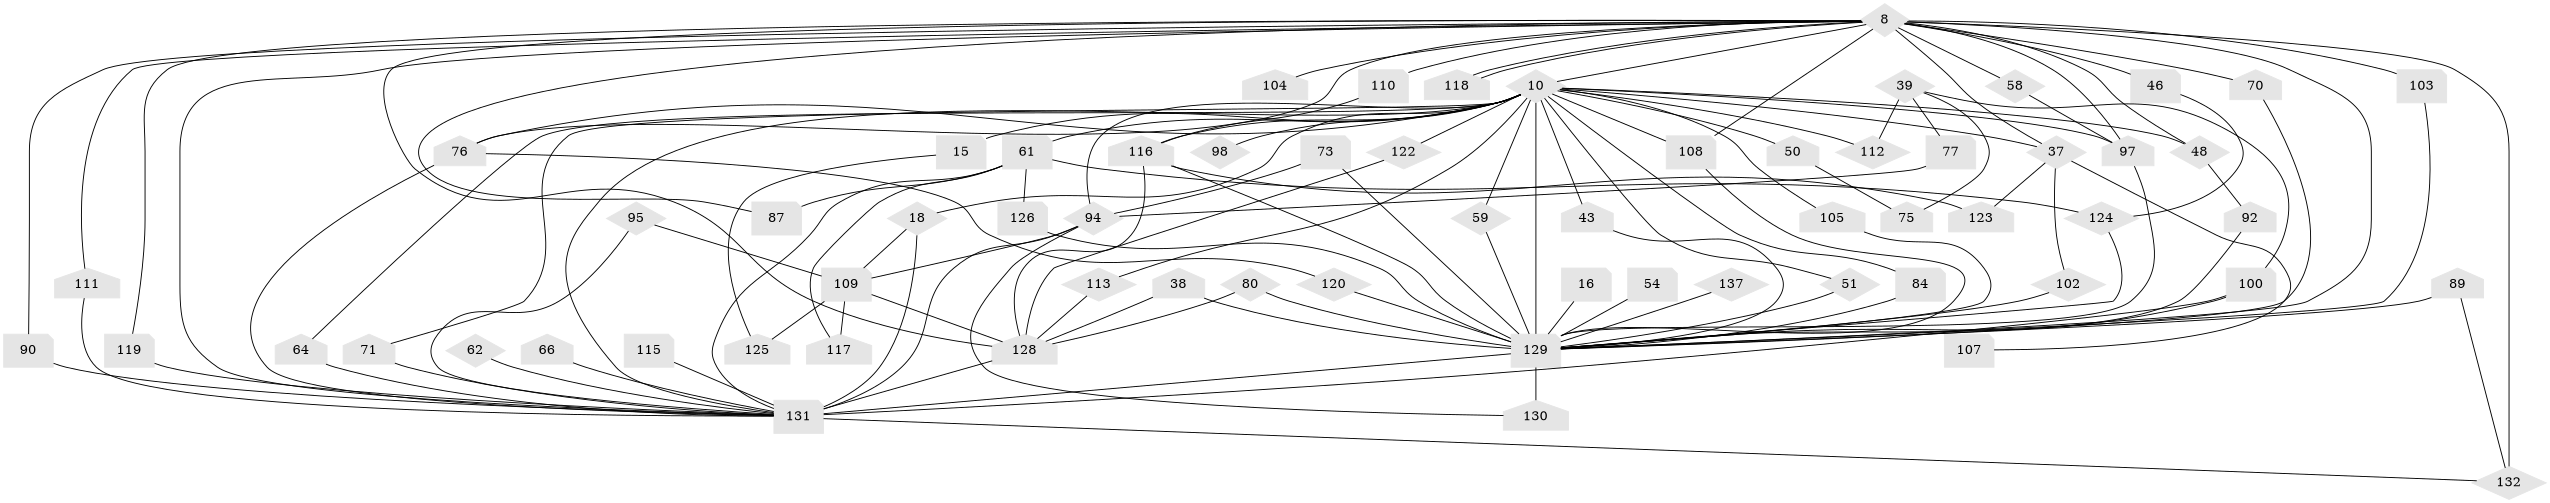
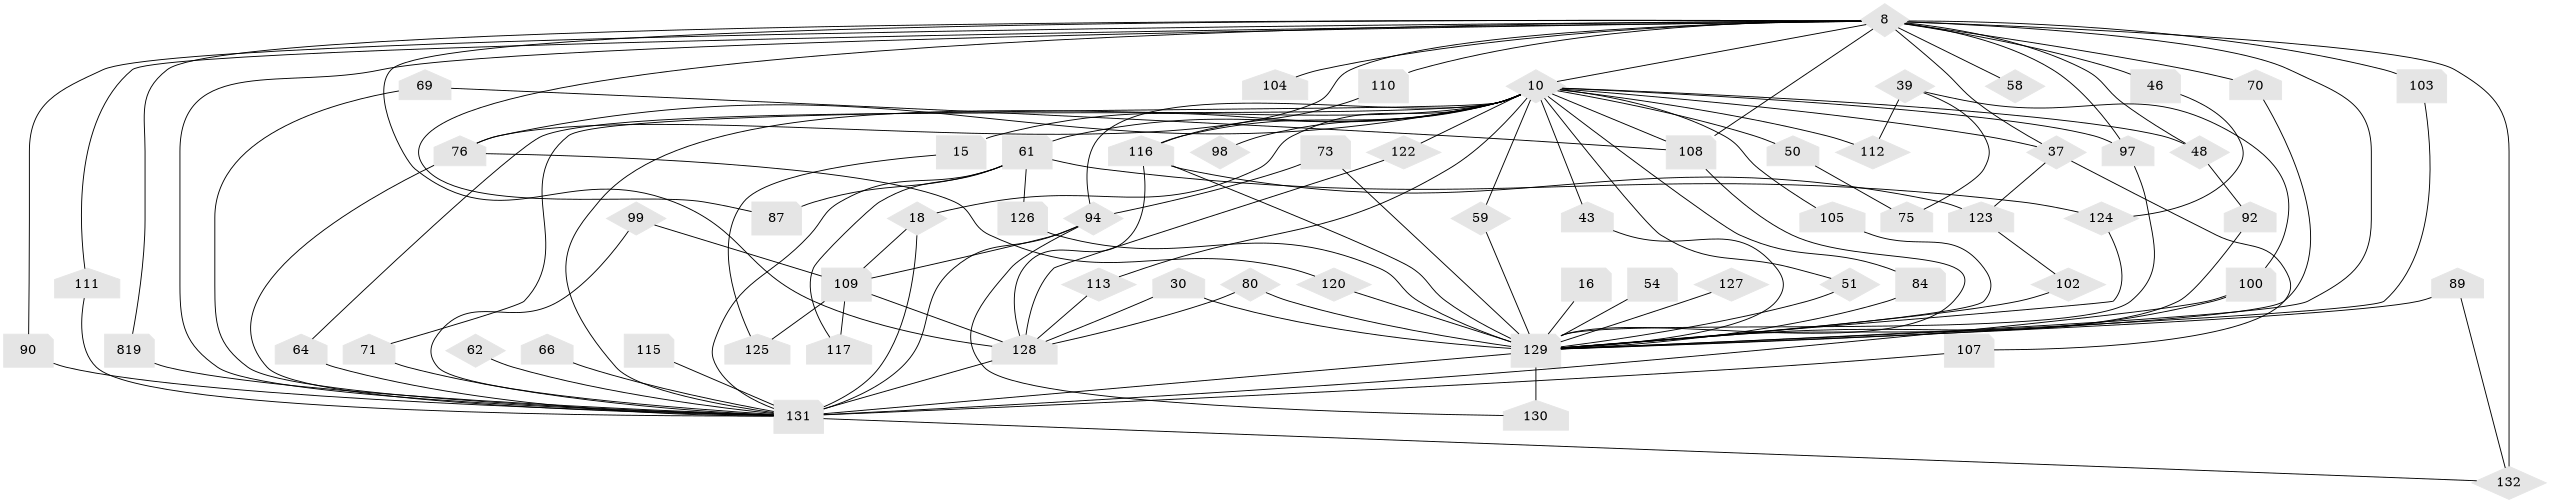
node "69": added
node "118": removed
edge "58" -- "97": removed
node "77": removed
node "95": label "95" -> "99"
edge "10" -- "129": removed
edge "37" -- "102": now "123" -- "102"
node "38": label "38" -> "30"
node "137": label "137" -> "127"
node "119": label "119" -> "819"
edge "107" -- "131": added
